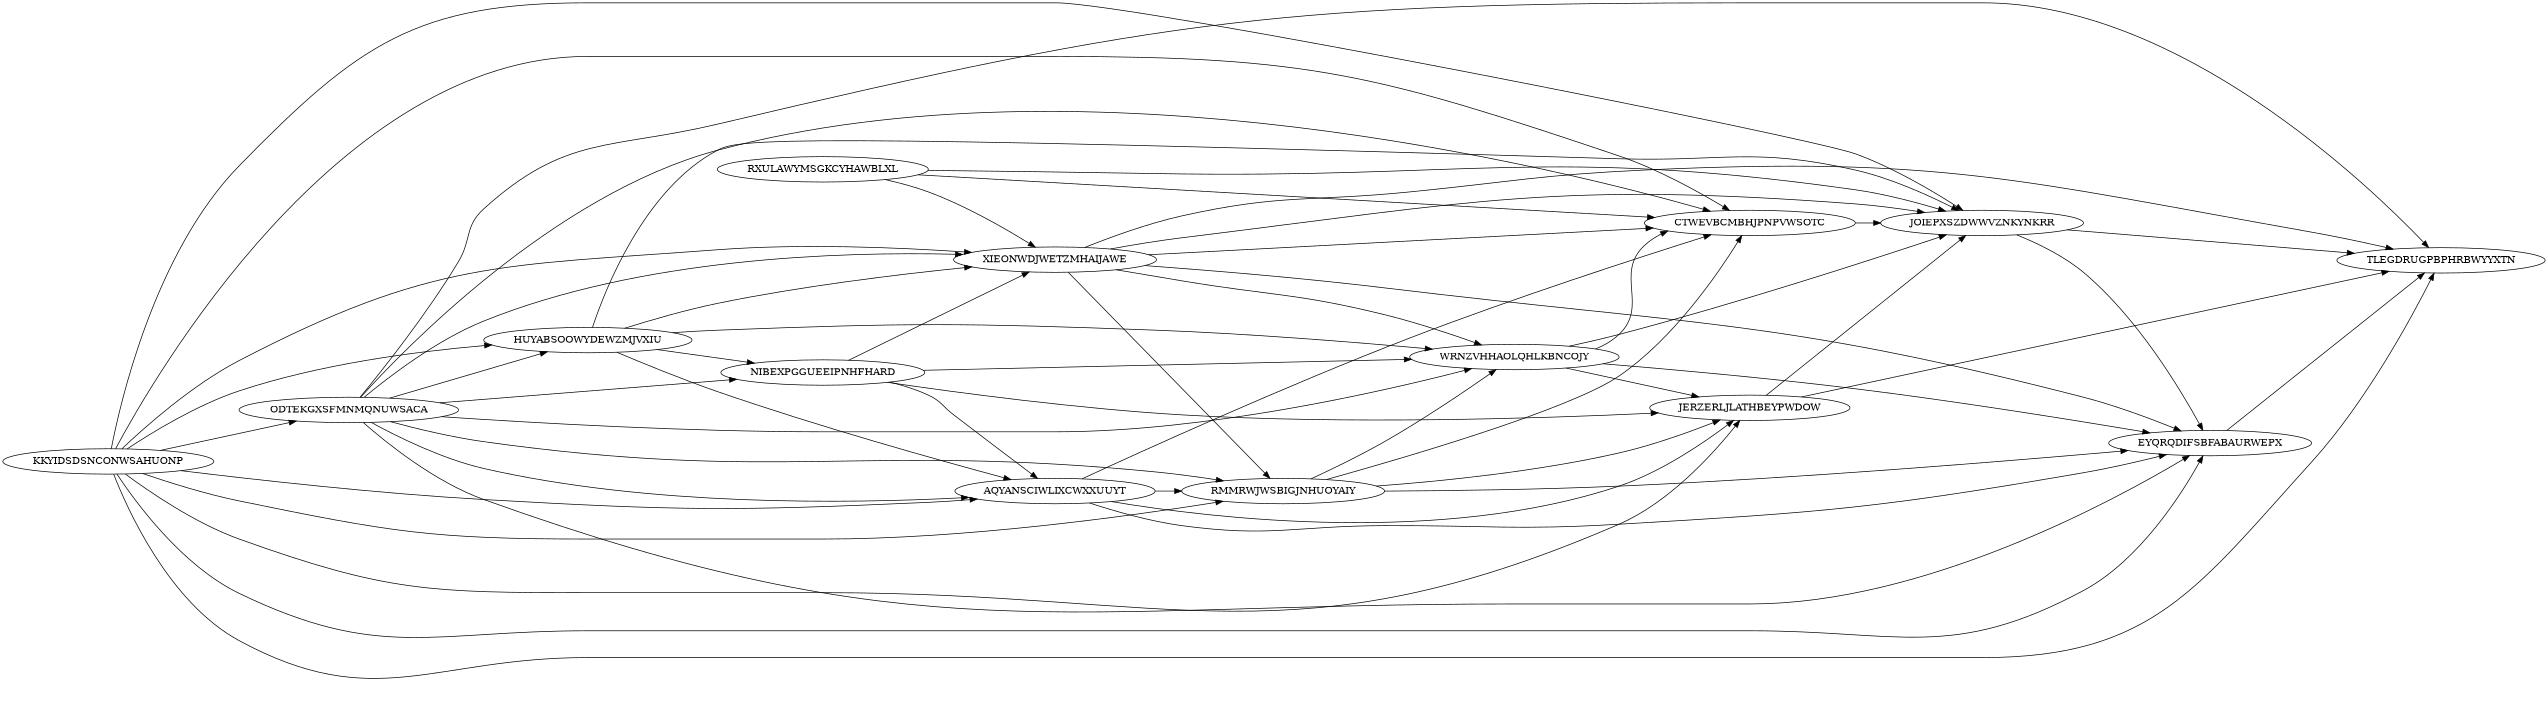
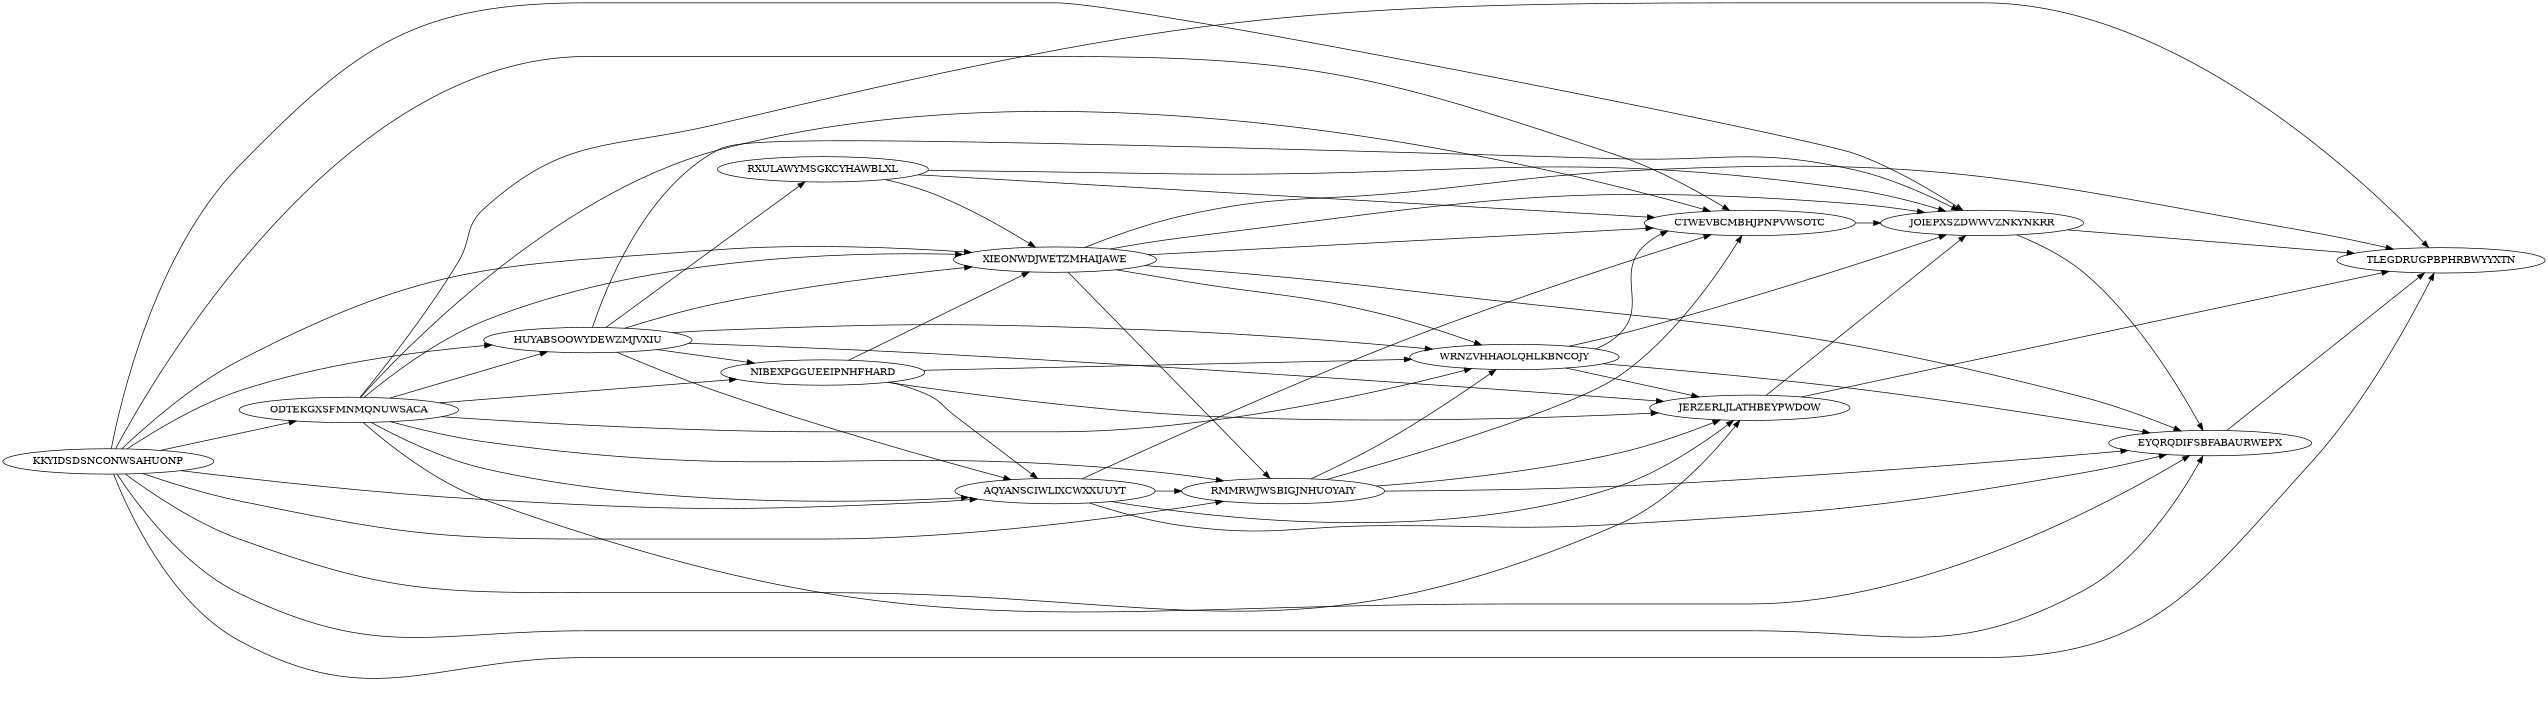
edge "HUYABSOOWYDEWZMJVXIU" -> "RXULAWYMSGKCYHAWBLXL": added
edge "HUYABSOOWYDEWZMJVXIU" -> "JERZERLJLATHBEYPWDOW": added
